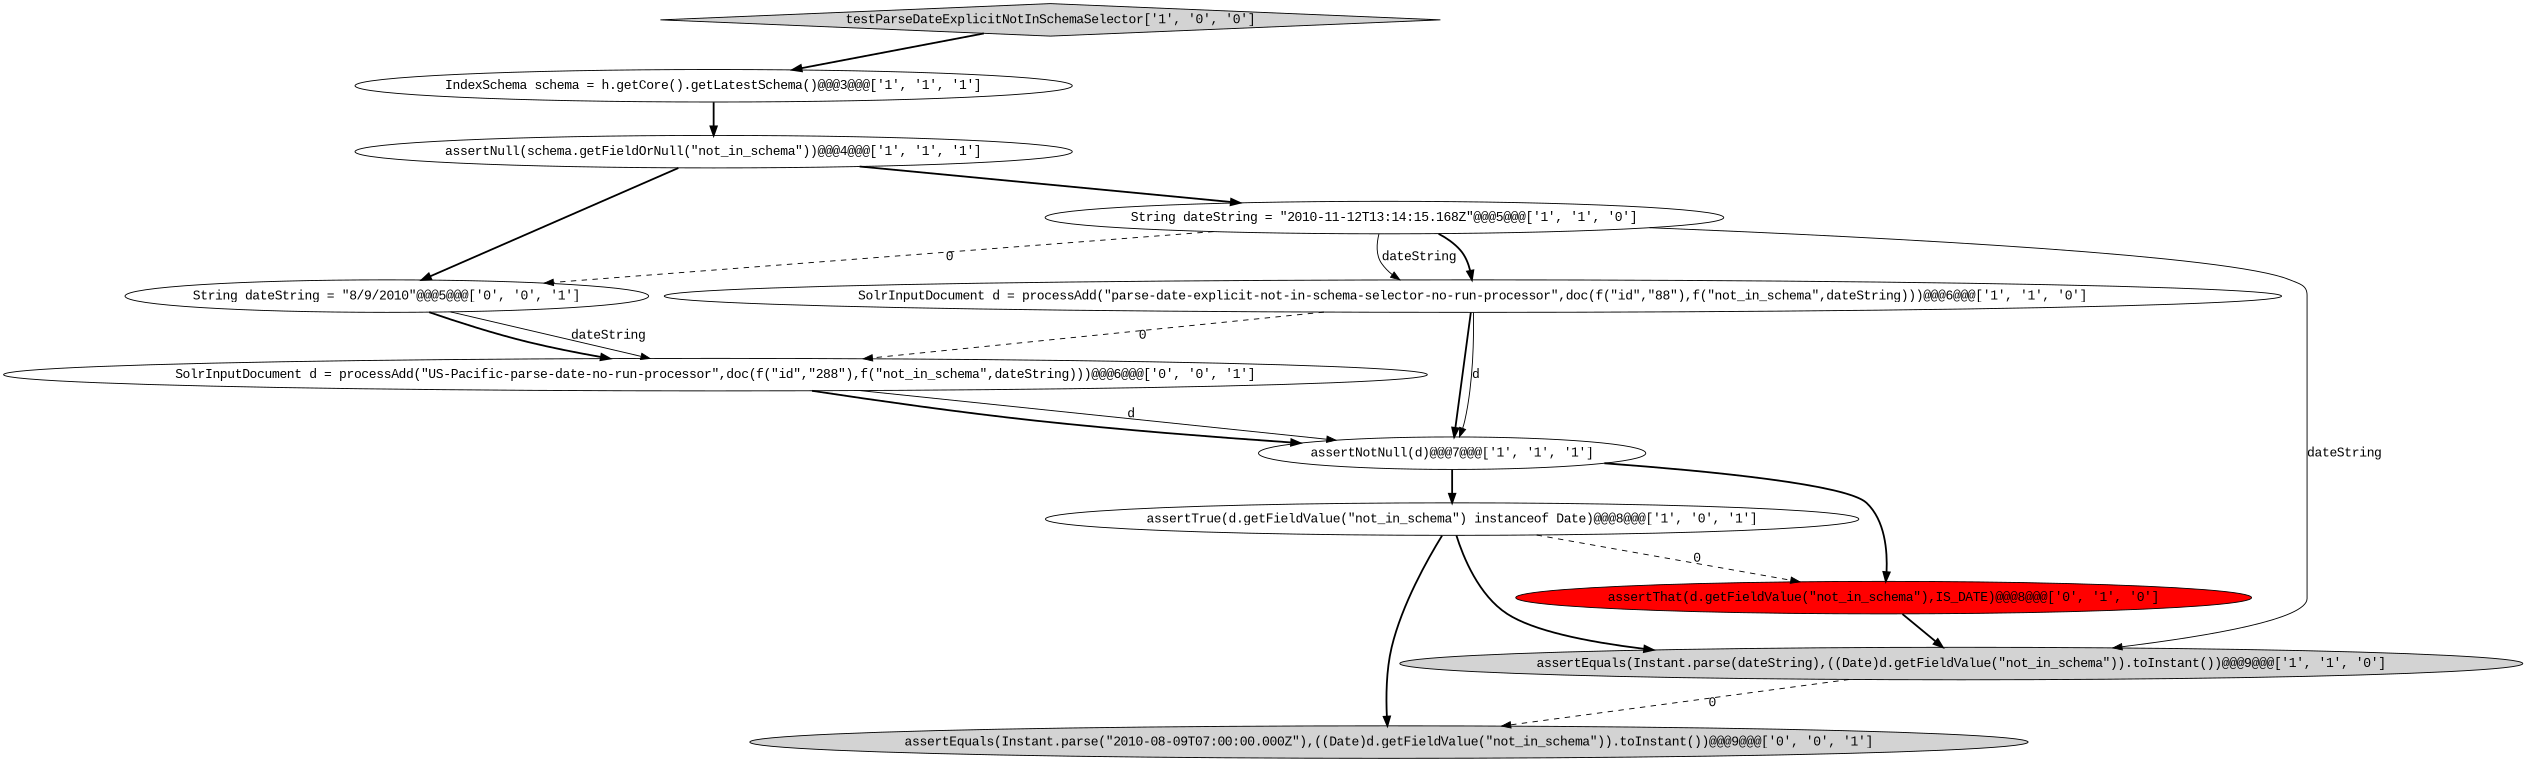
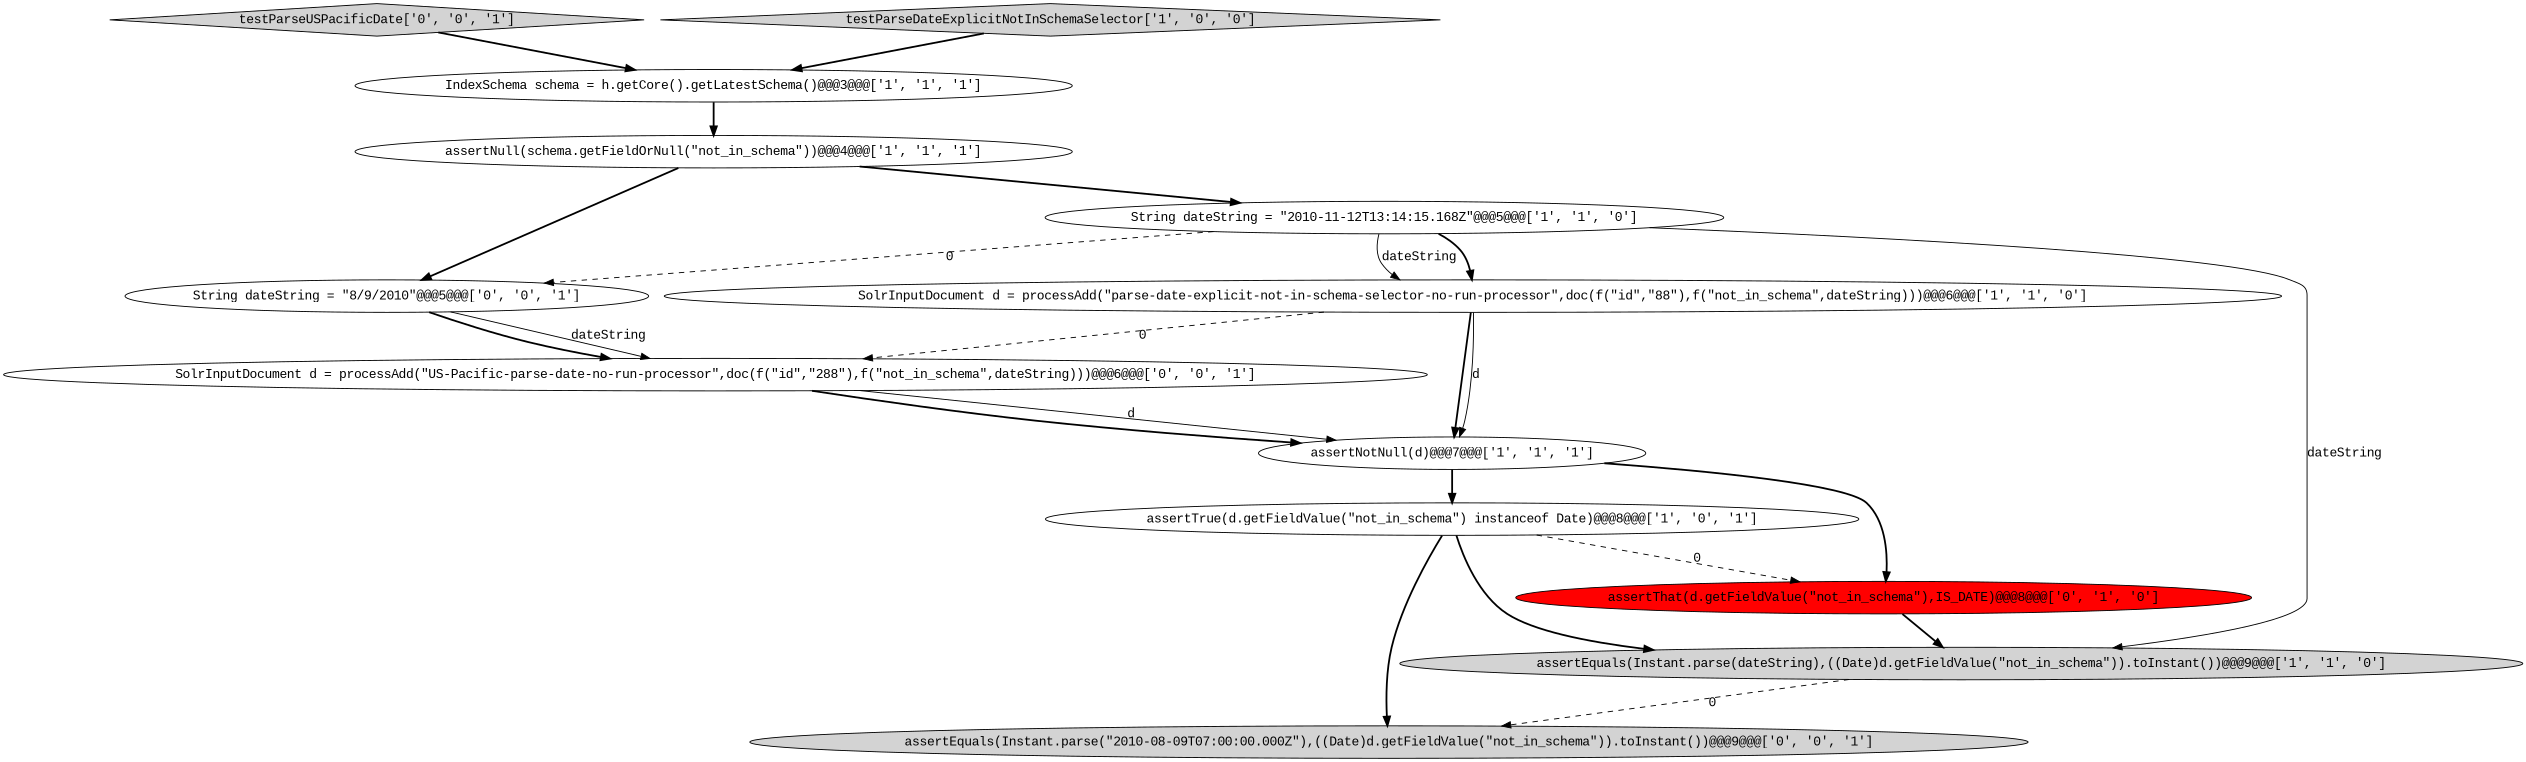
node "testParseUSPacificDate['0', '0', '1']": added
